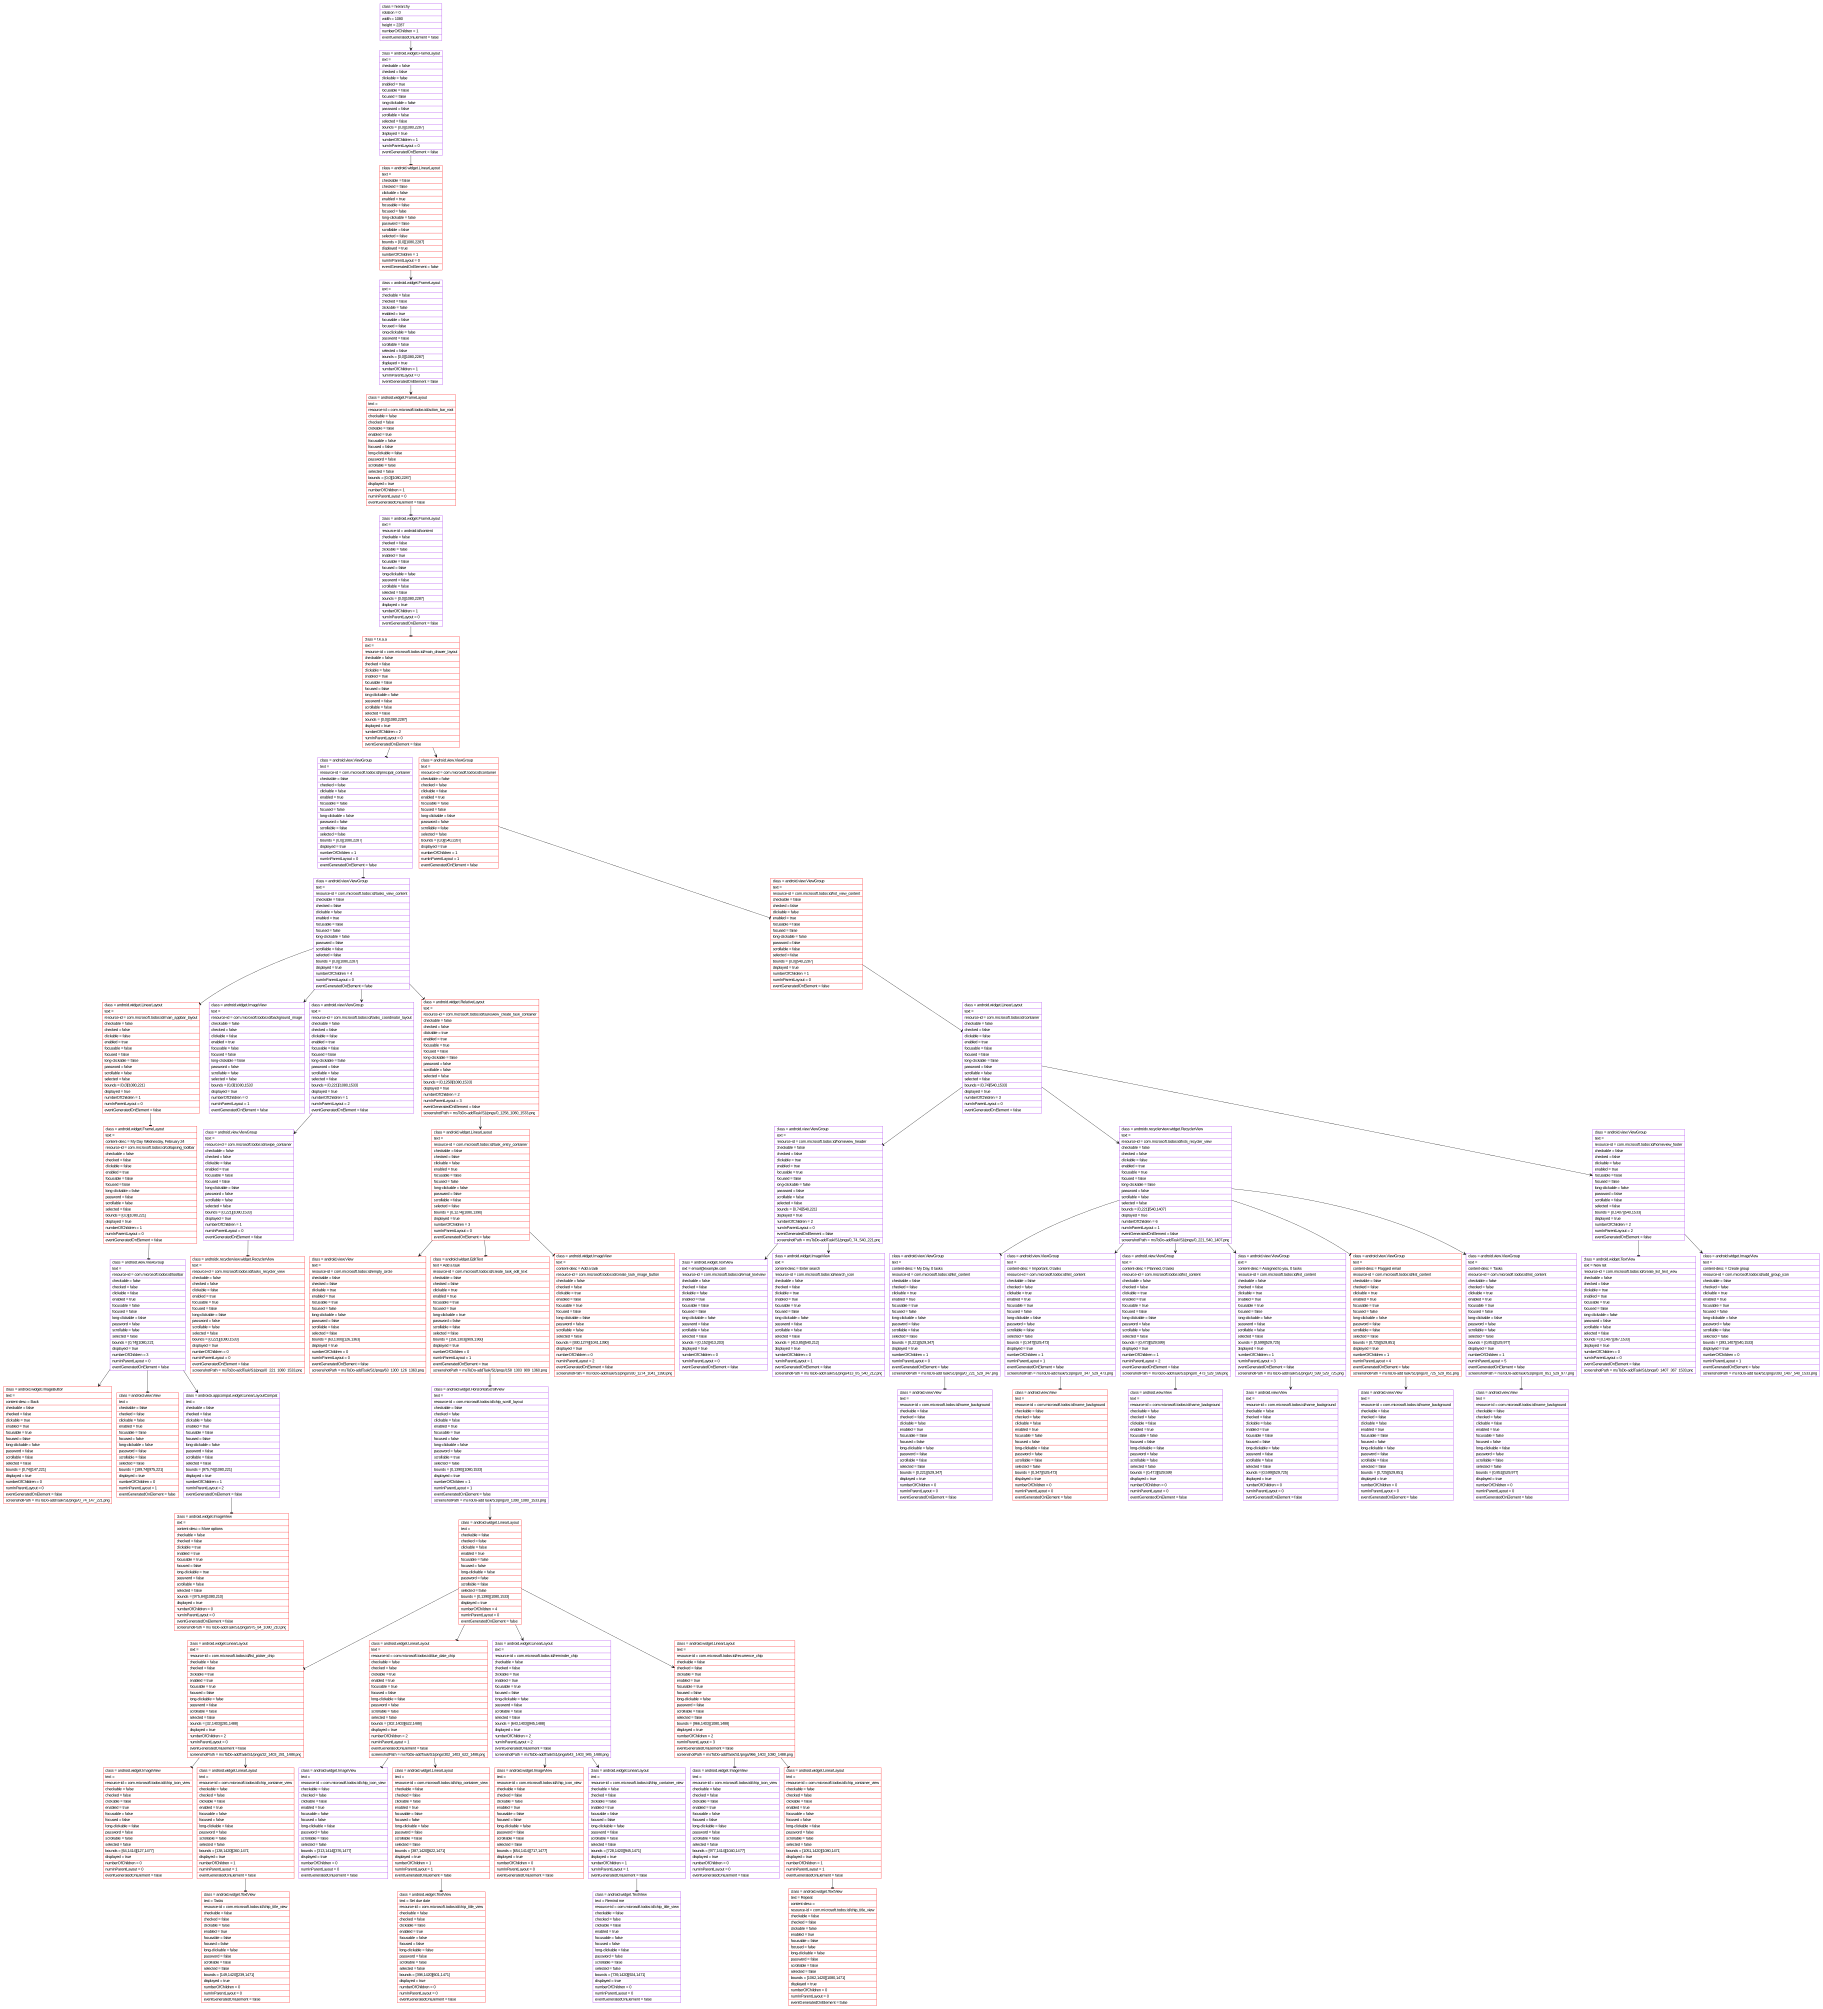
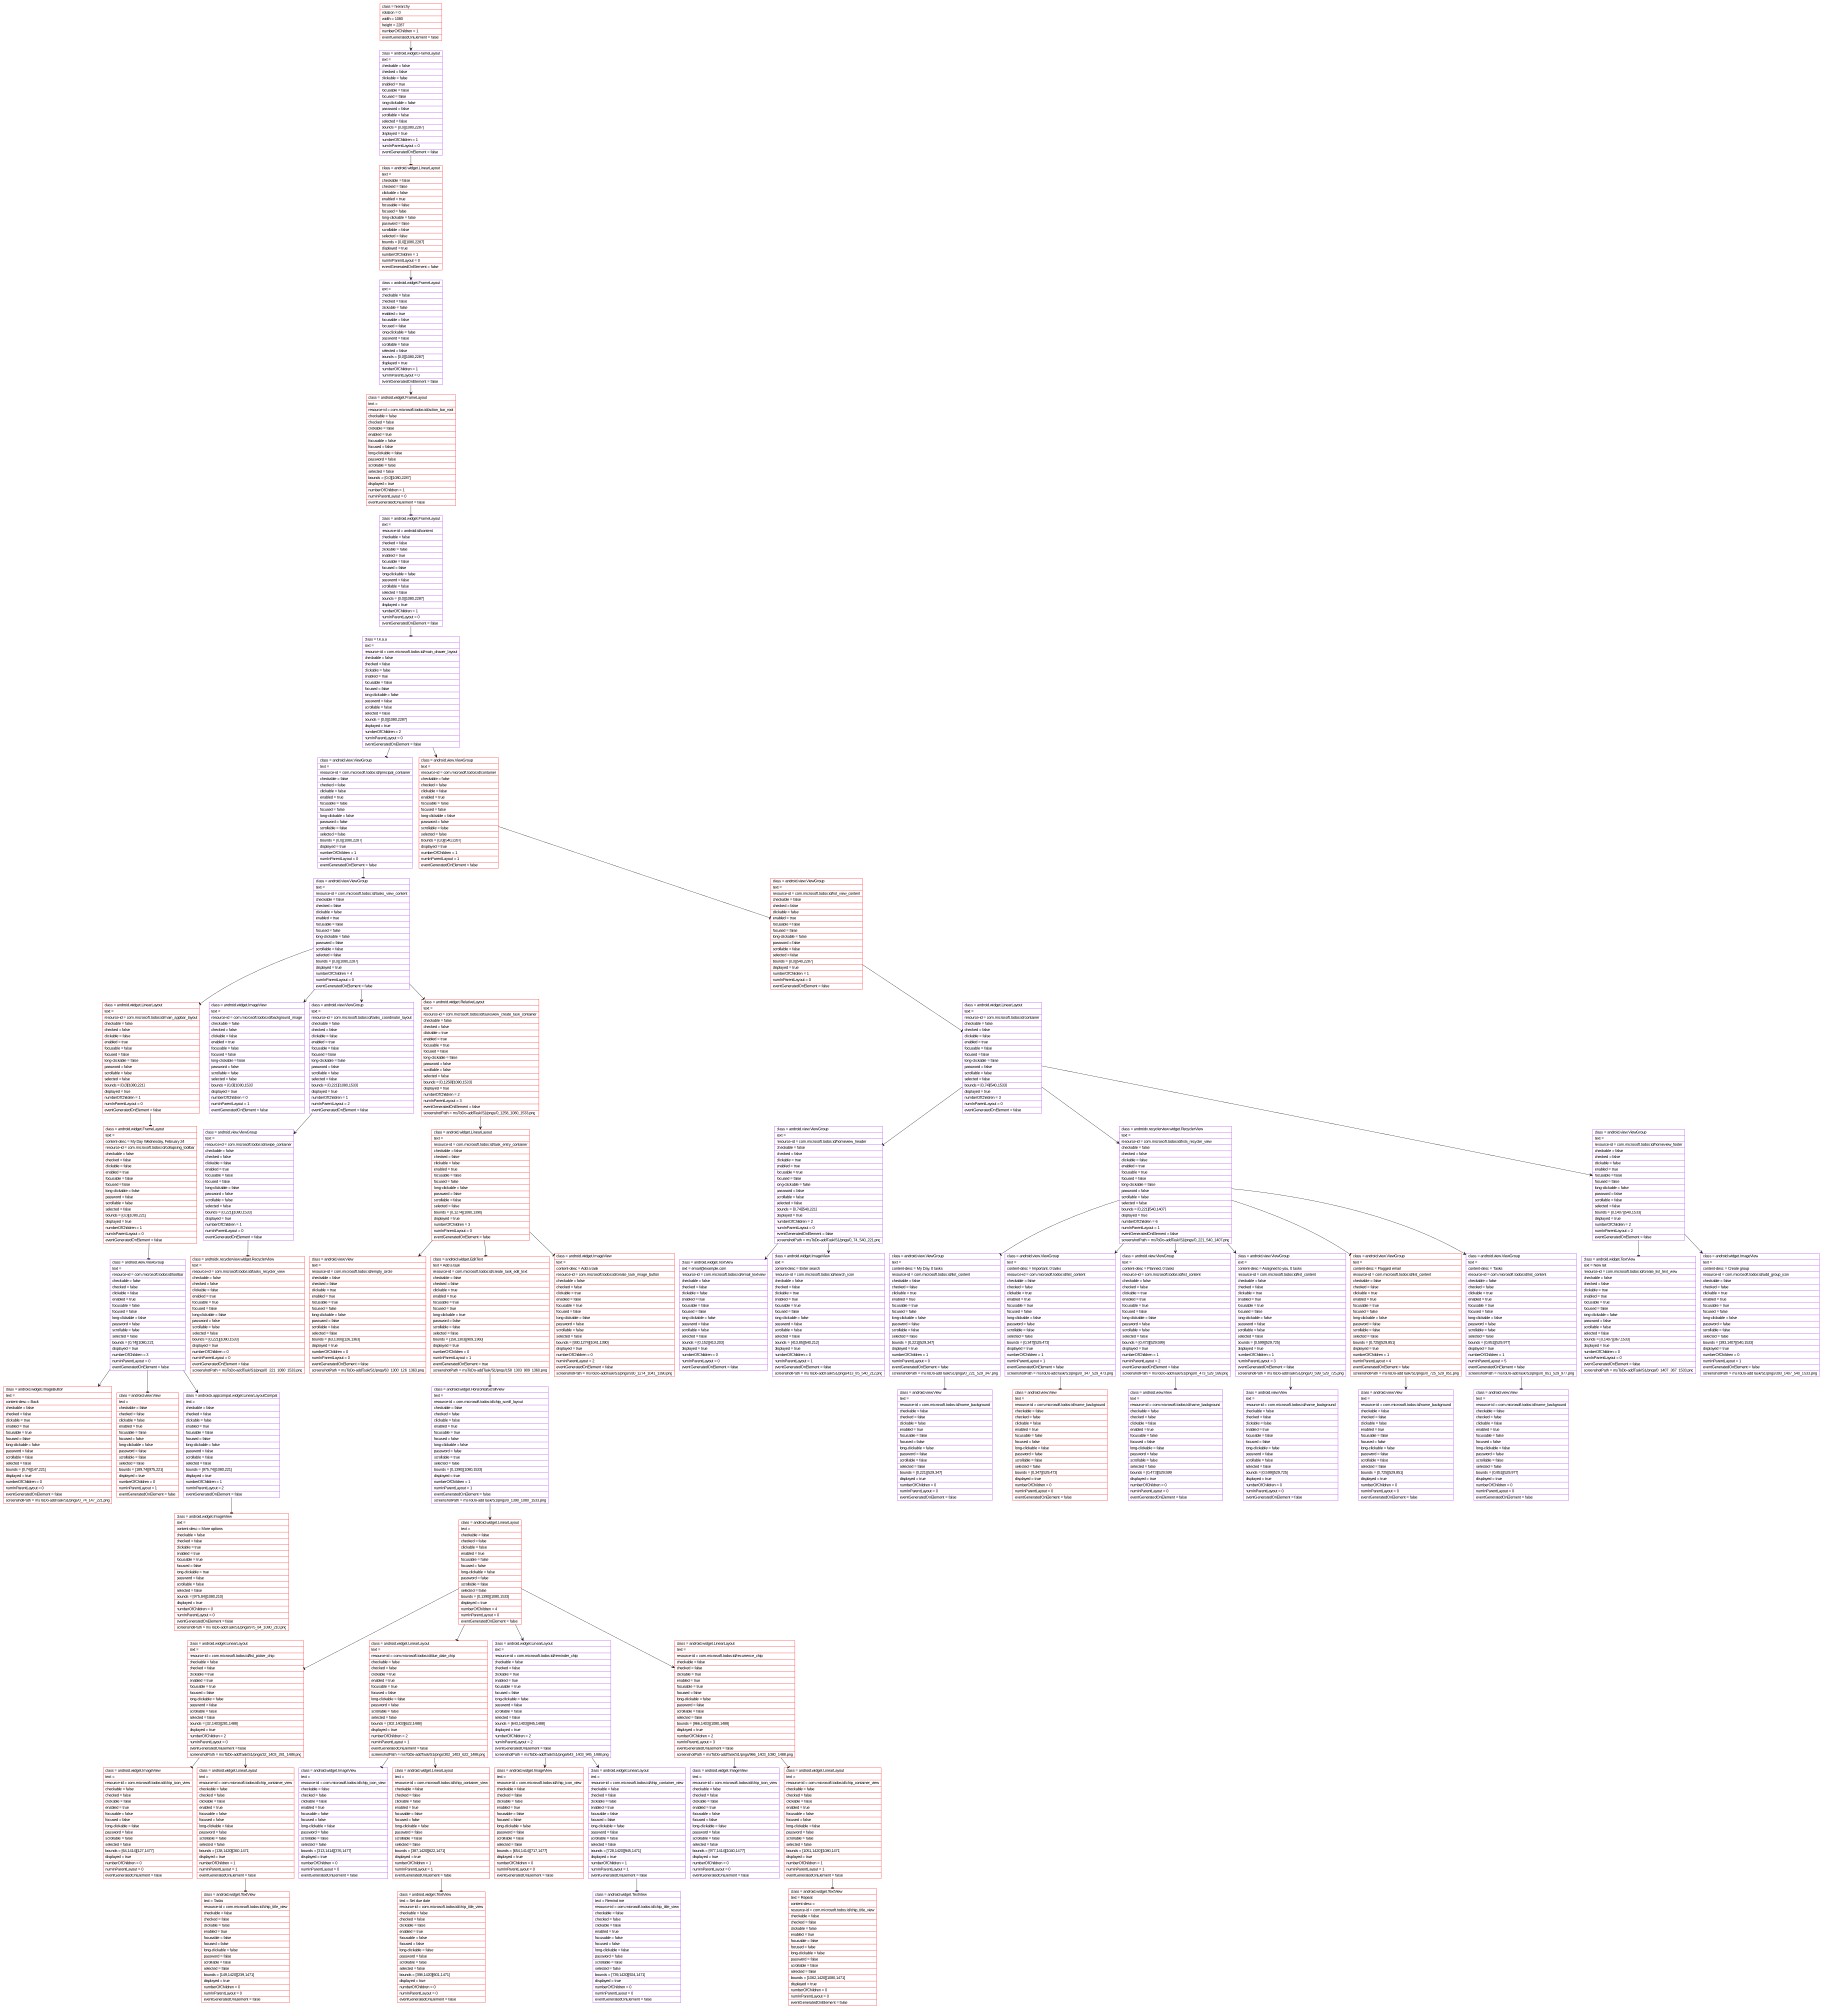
node "class = hierarchy": color purple -> red
node "class = f.k.a.a": color red -> purple
